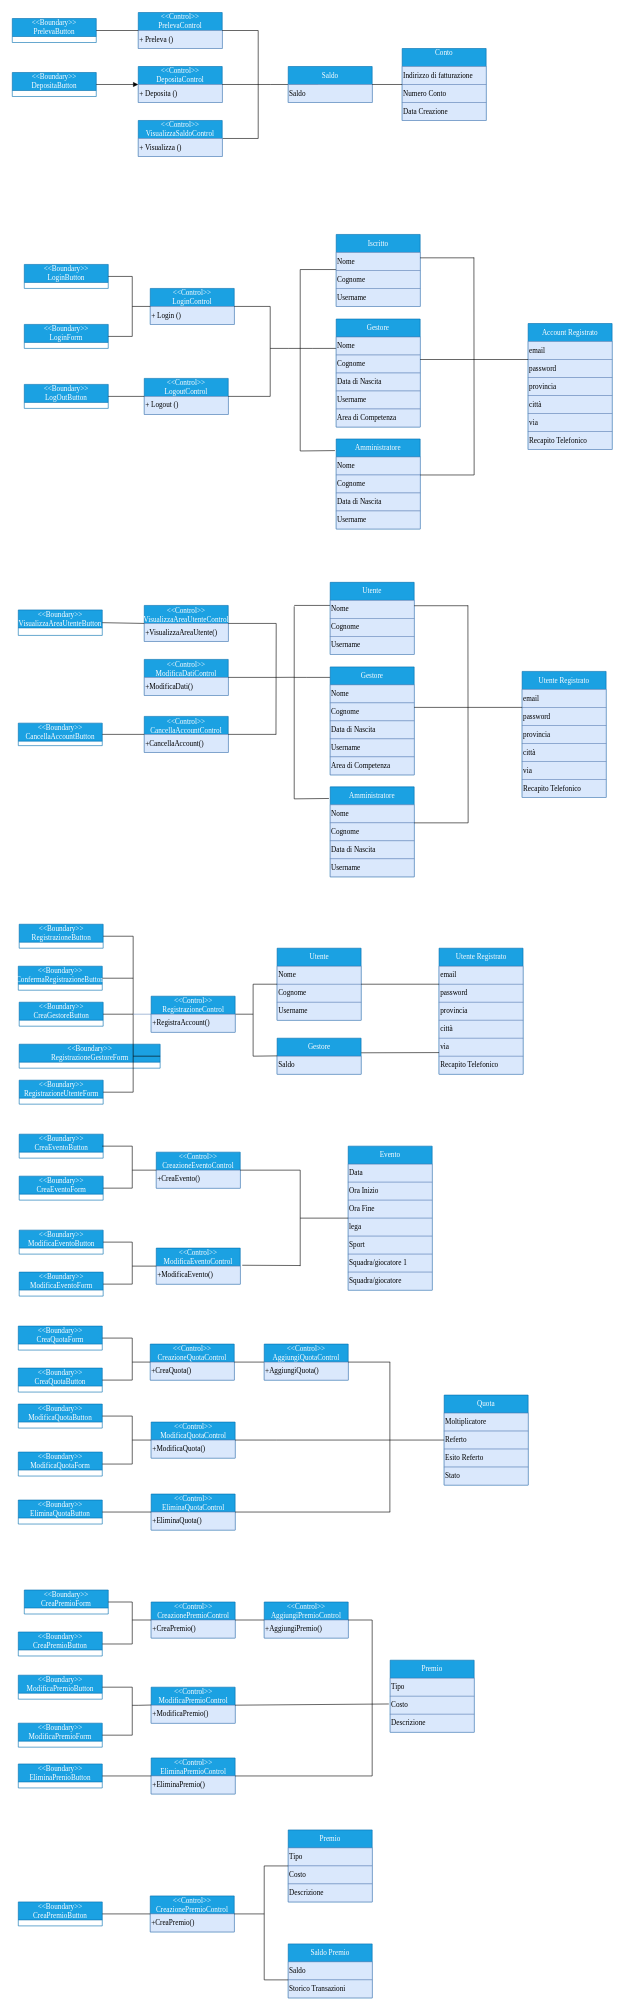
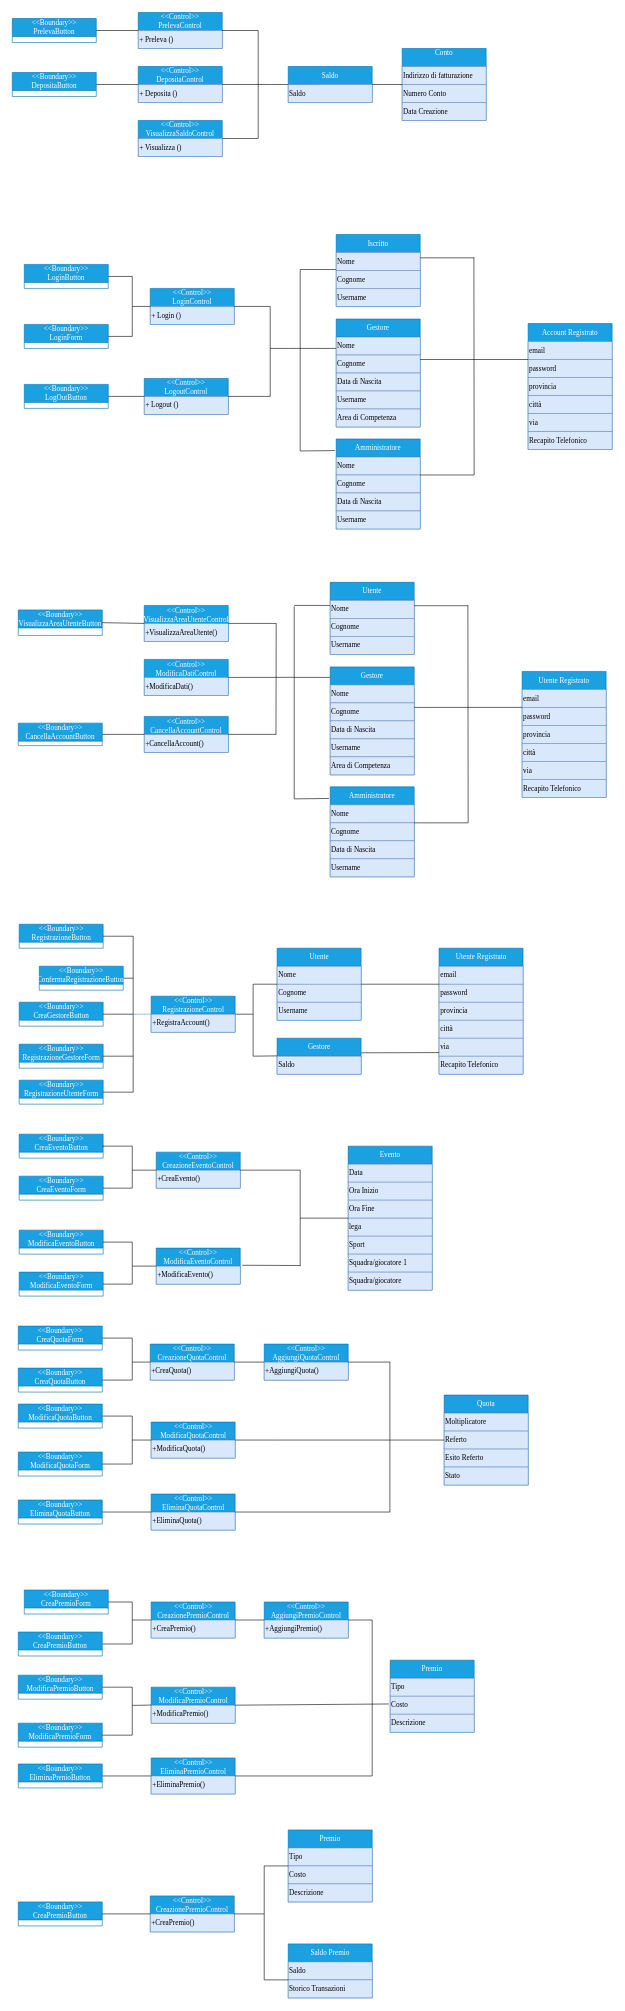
edge "<<Boundary>> DepositaButton" -> "<<Control>> DepositaControl": arrowhead block -> none
node "<<Boundary>> ConfermaRegistrazioneButton": moved (60, 978) -> (81, 978)
node "<<Boundary>> RegistrazioneGestoreForm": size 141x24 -> 84x24
